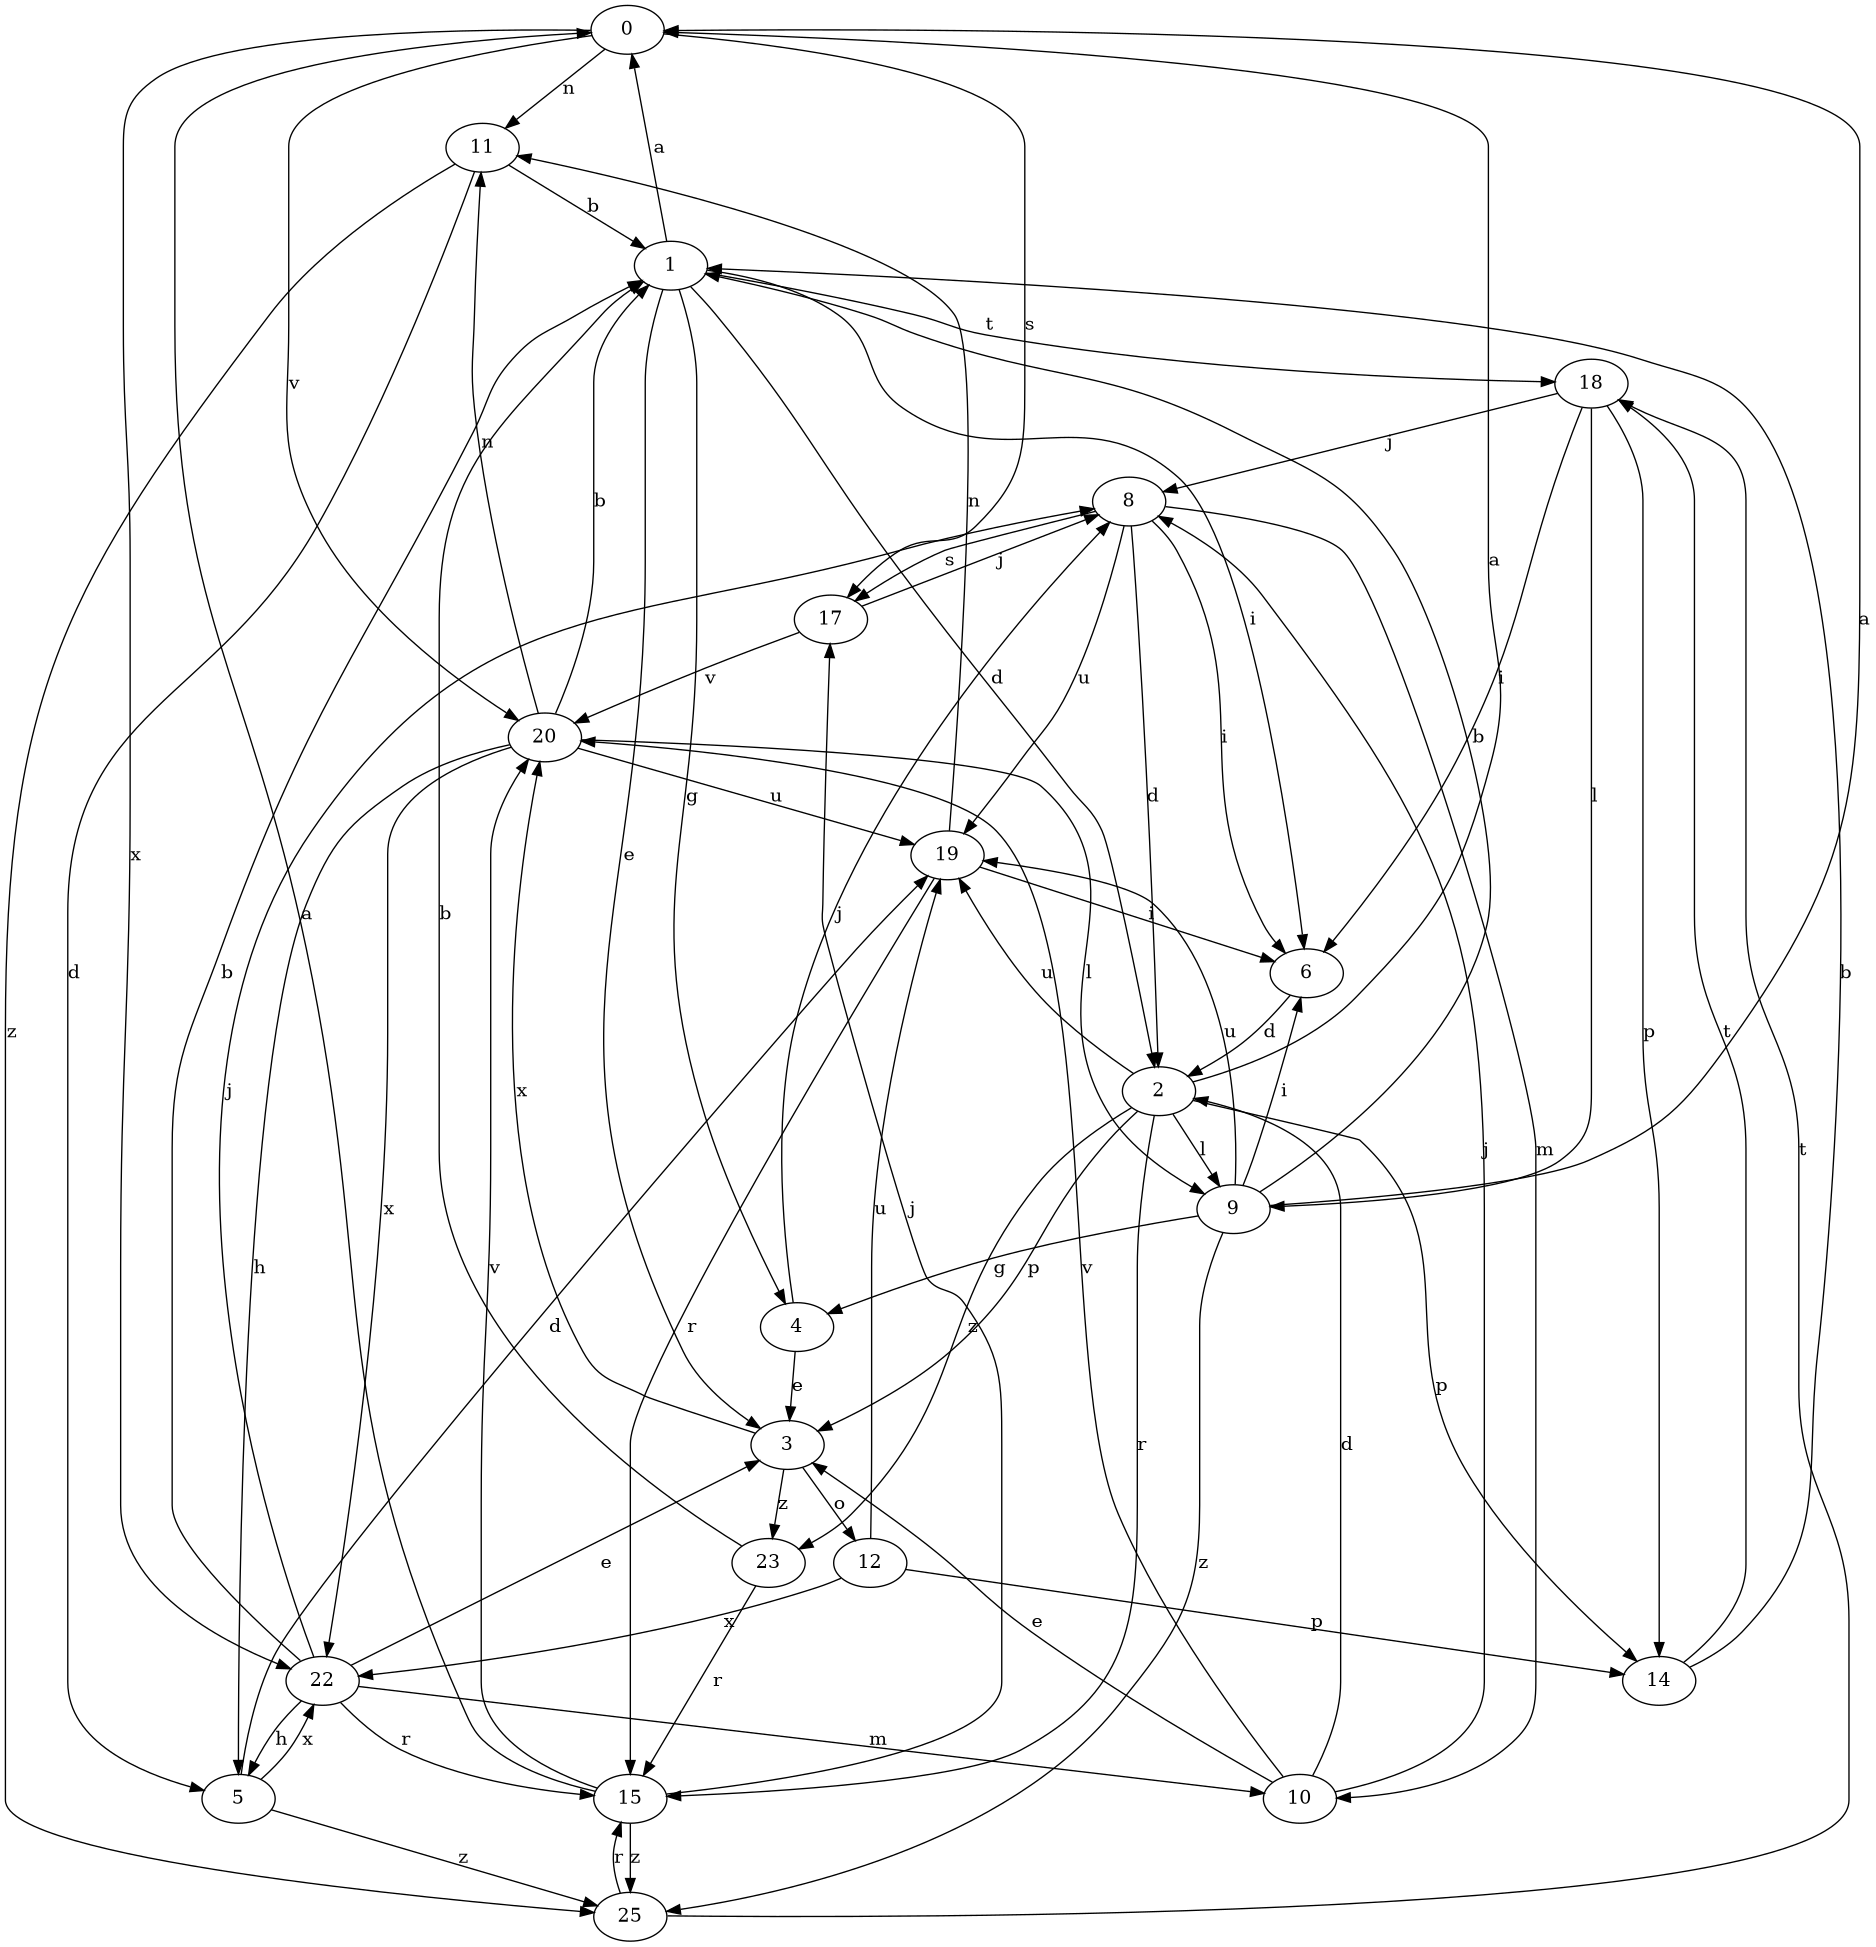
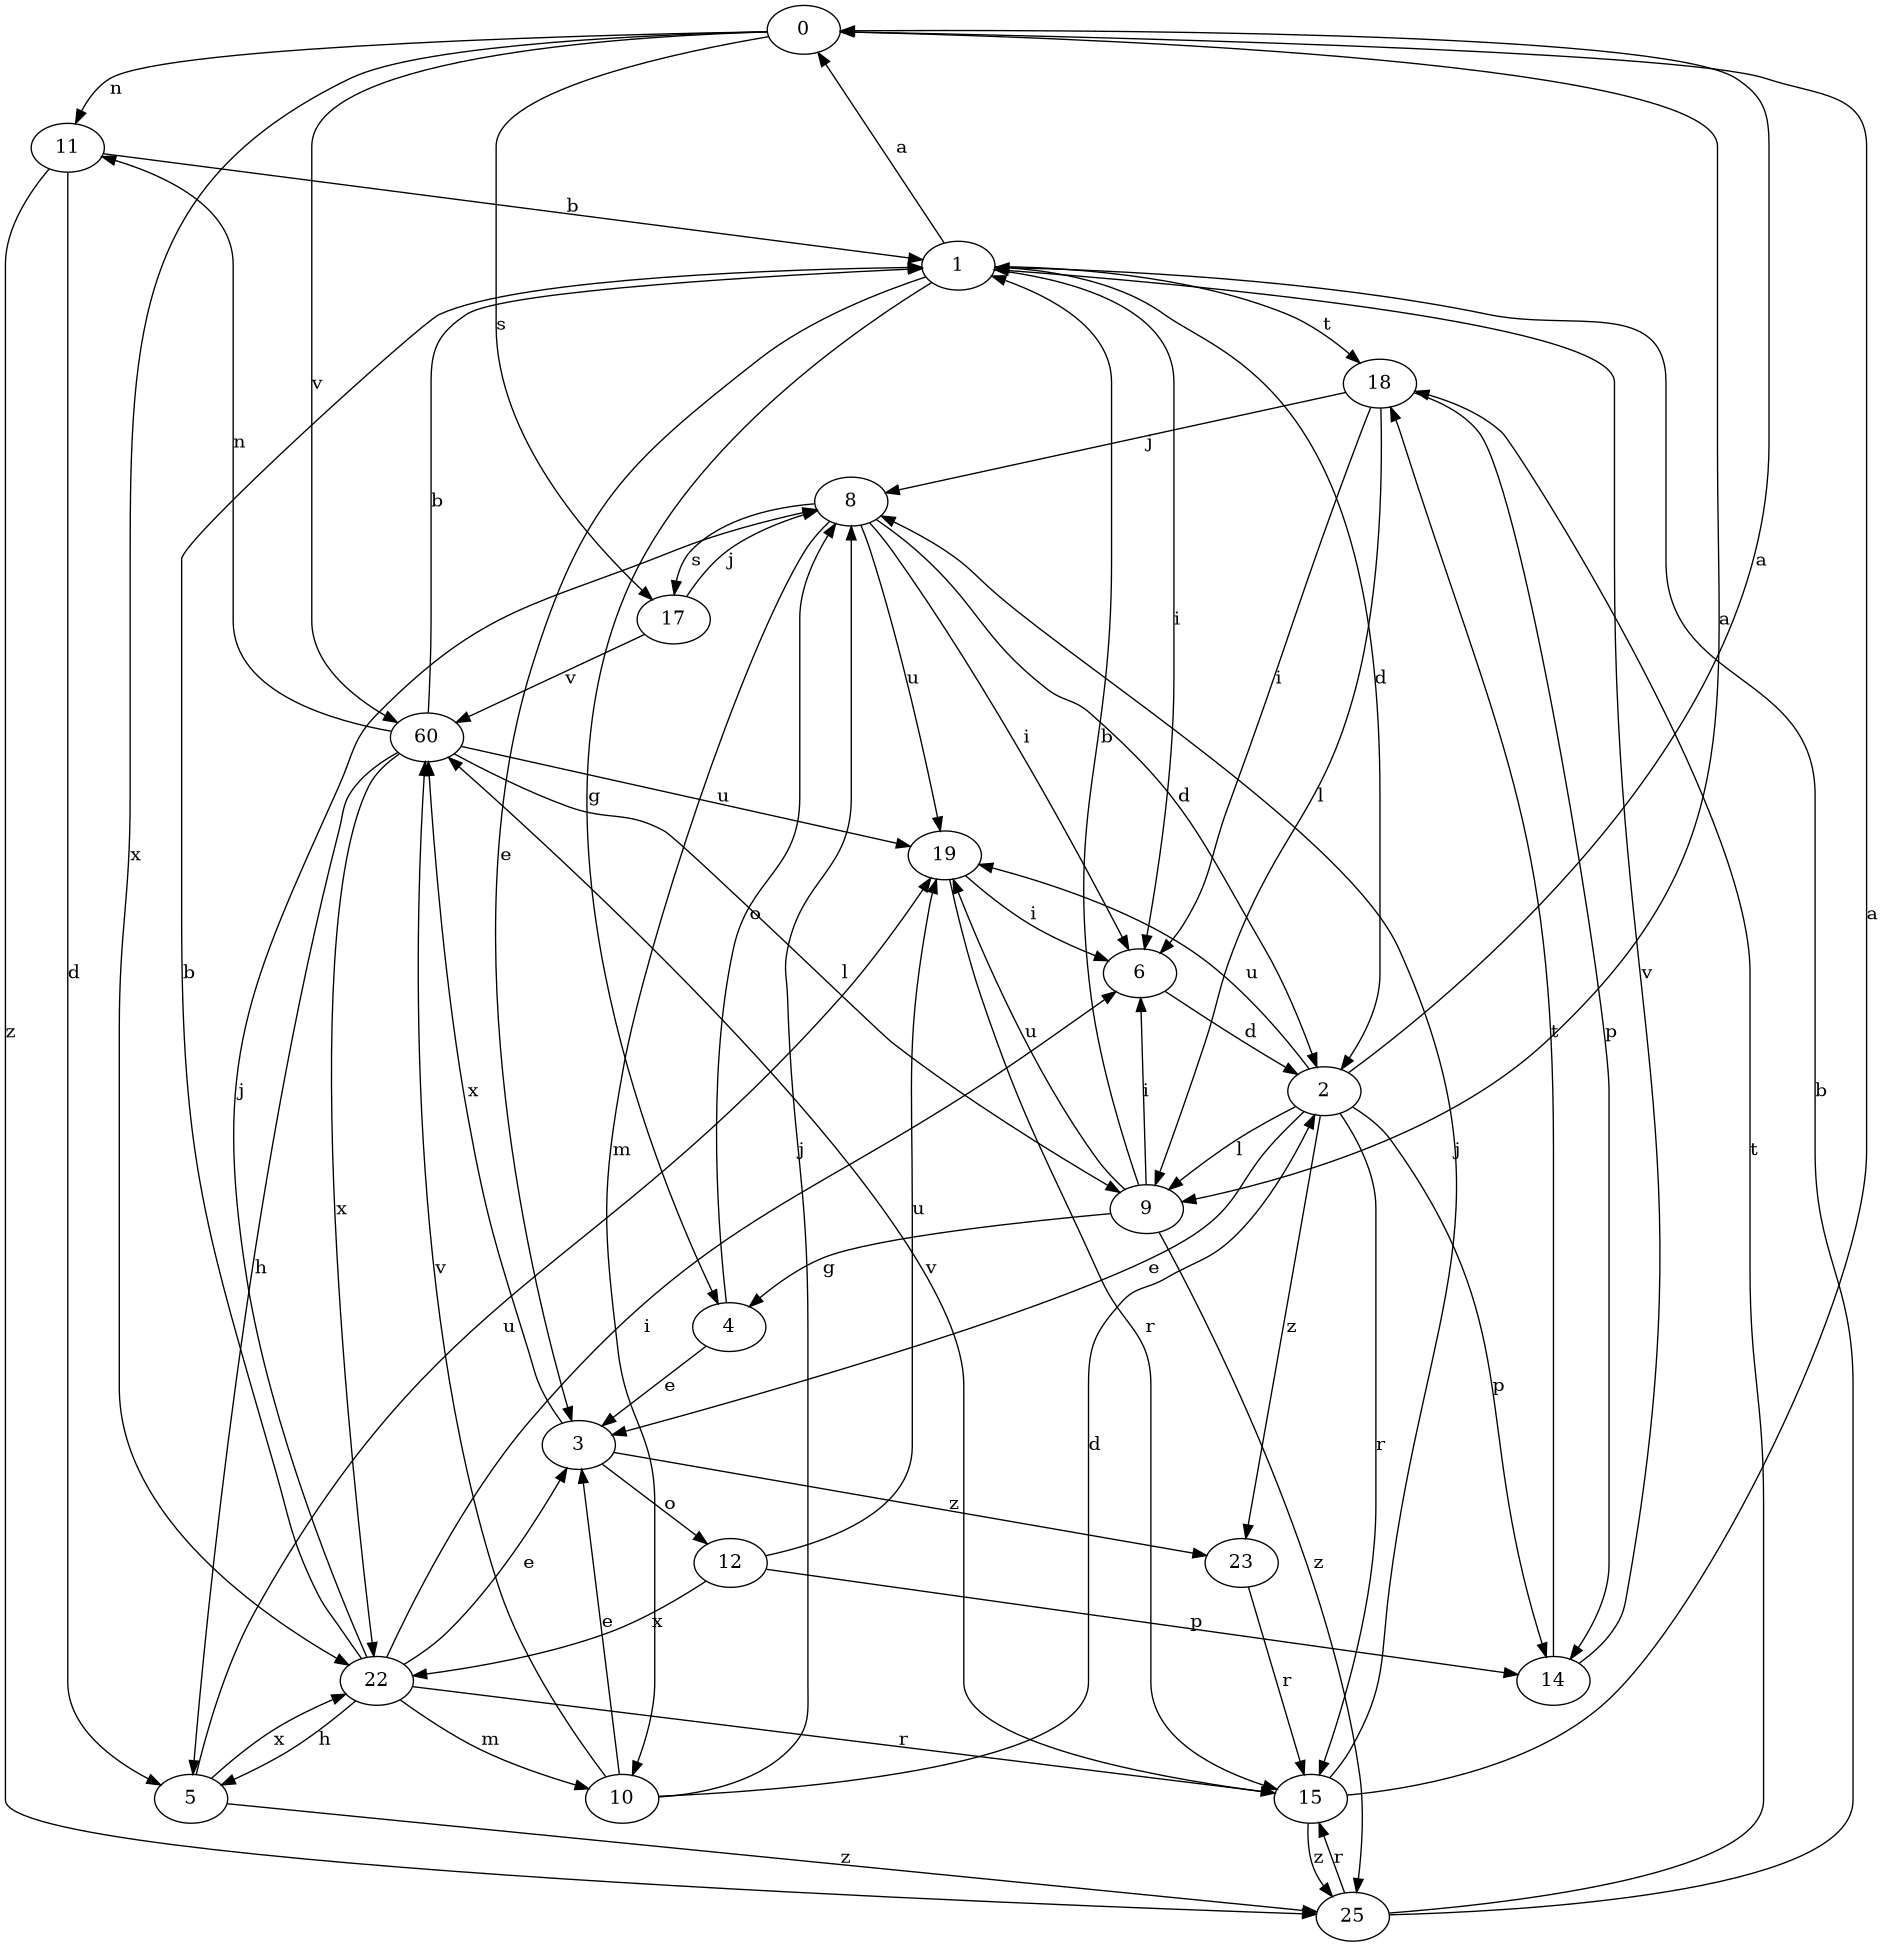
edge "9" -> "0": reversed
edge "19" -> "11": removed, label "n"
node "20": label "20" -> "60"
edge "4" -> "8": label "j" -> "o"
edge "23" -> "1": now "25" -> "1"
edge "14" -> "1": label "b" -> "v"
edge "2" -> "3": label "p" -> "e"
edge "22" -> "6": added, label "i"
edge "5" -> "19": label "d" -> "u"
edge "15" -> "17": now "15" -> "8"
